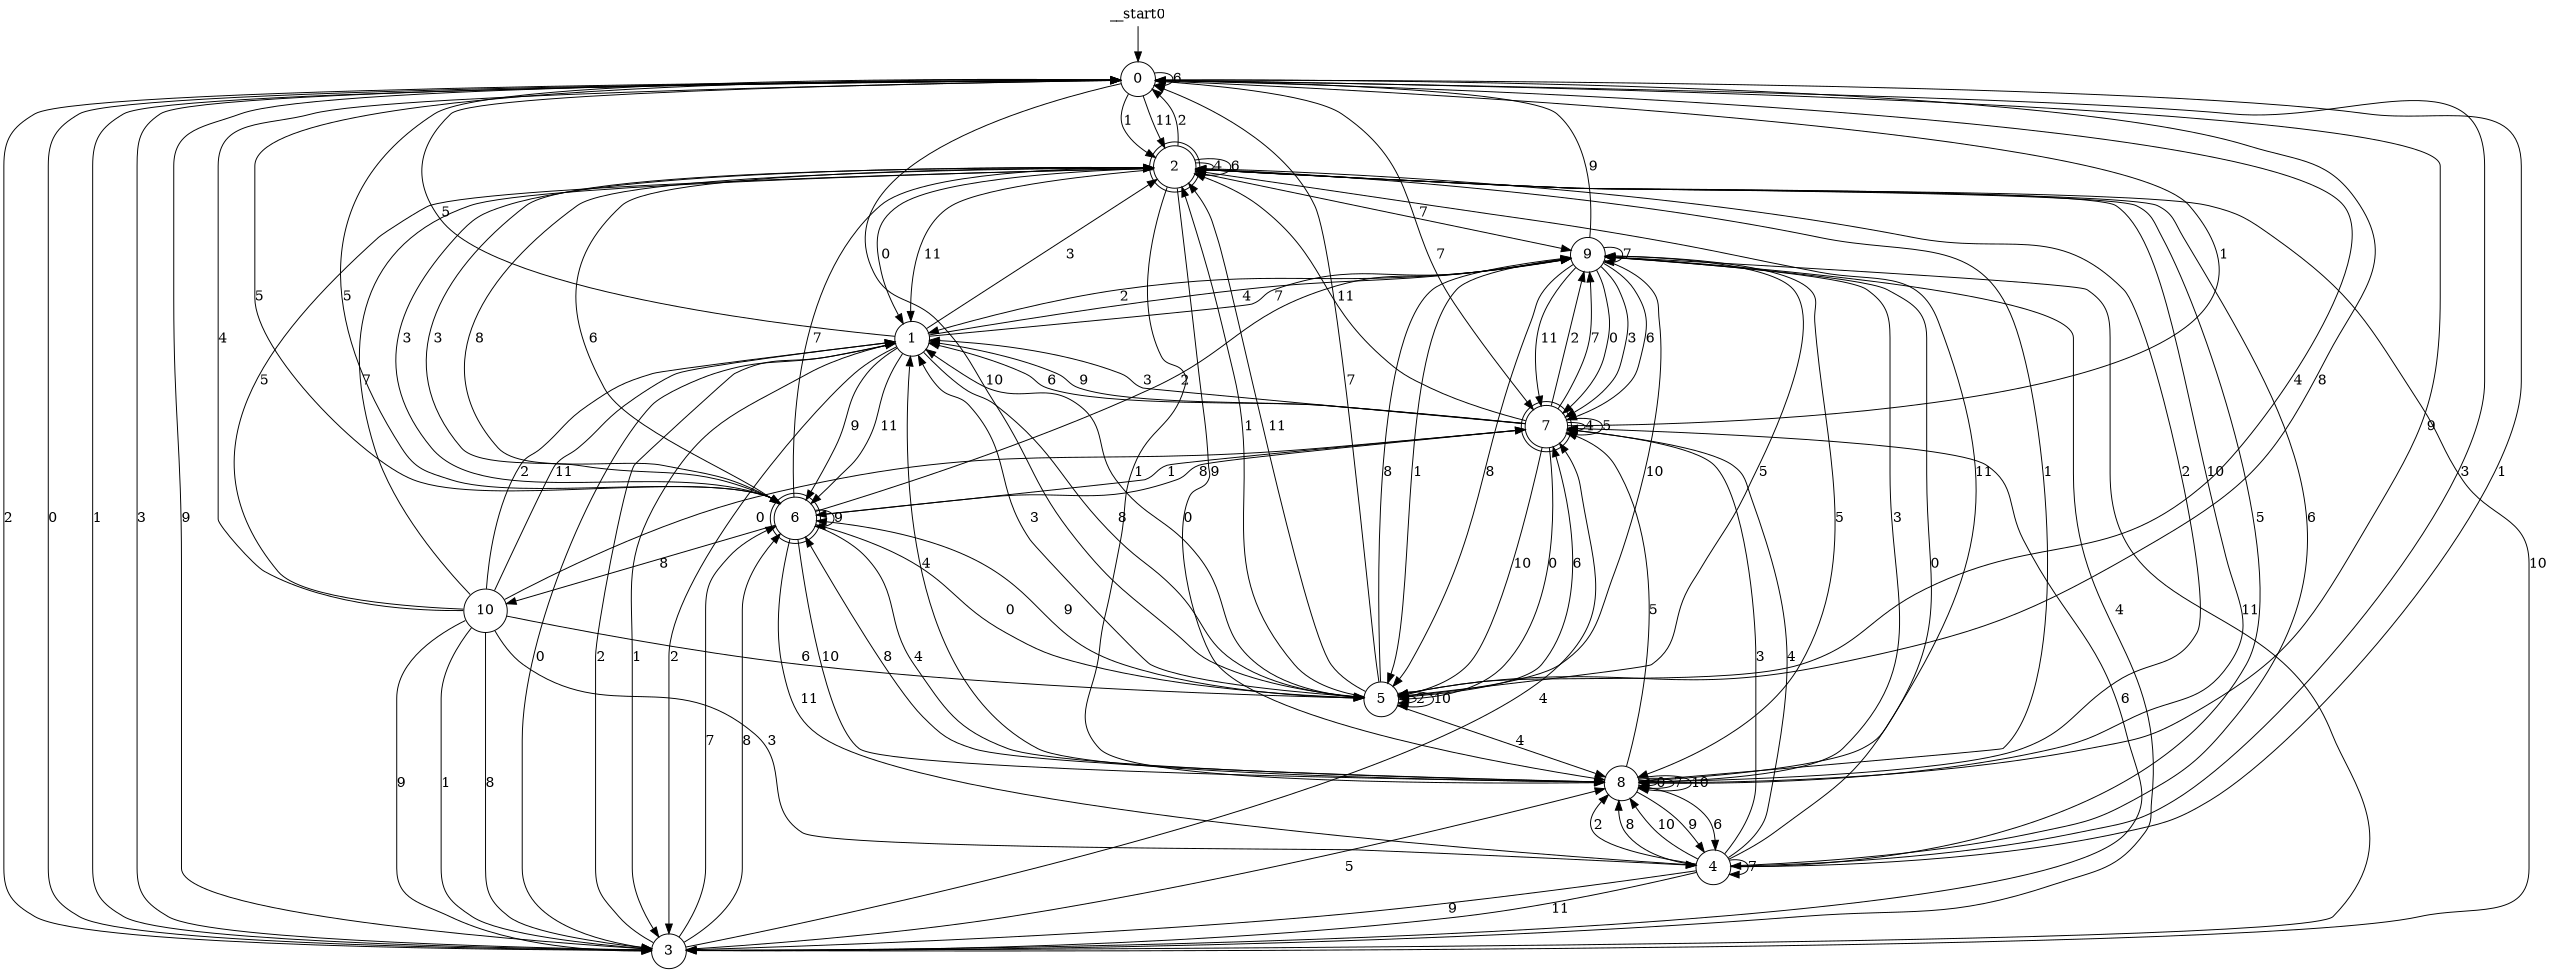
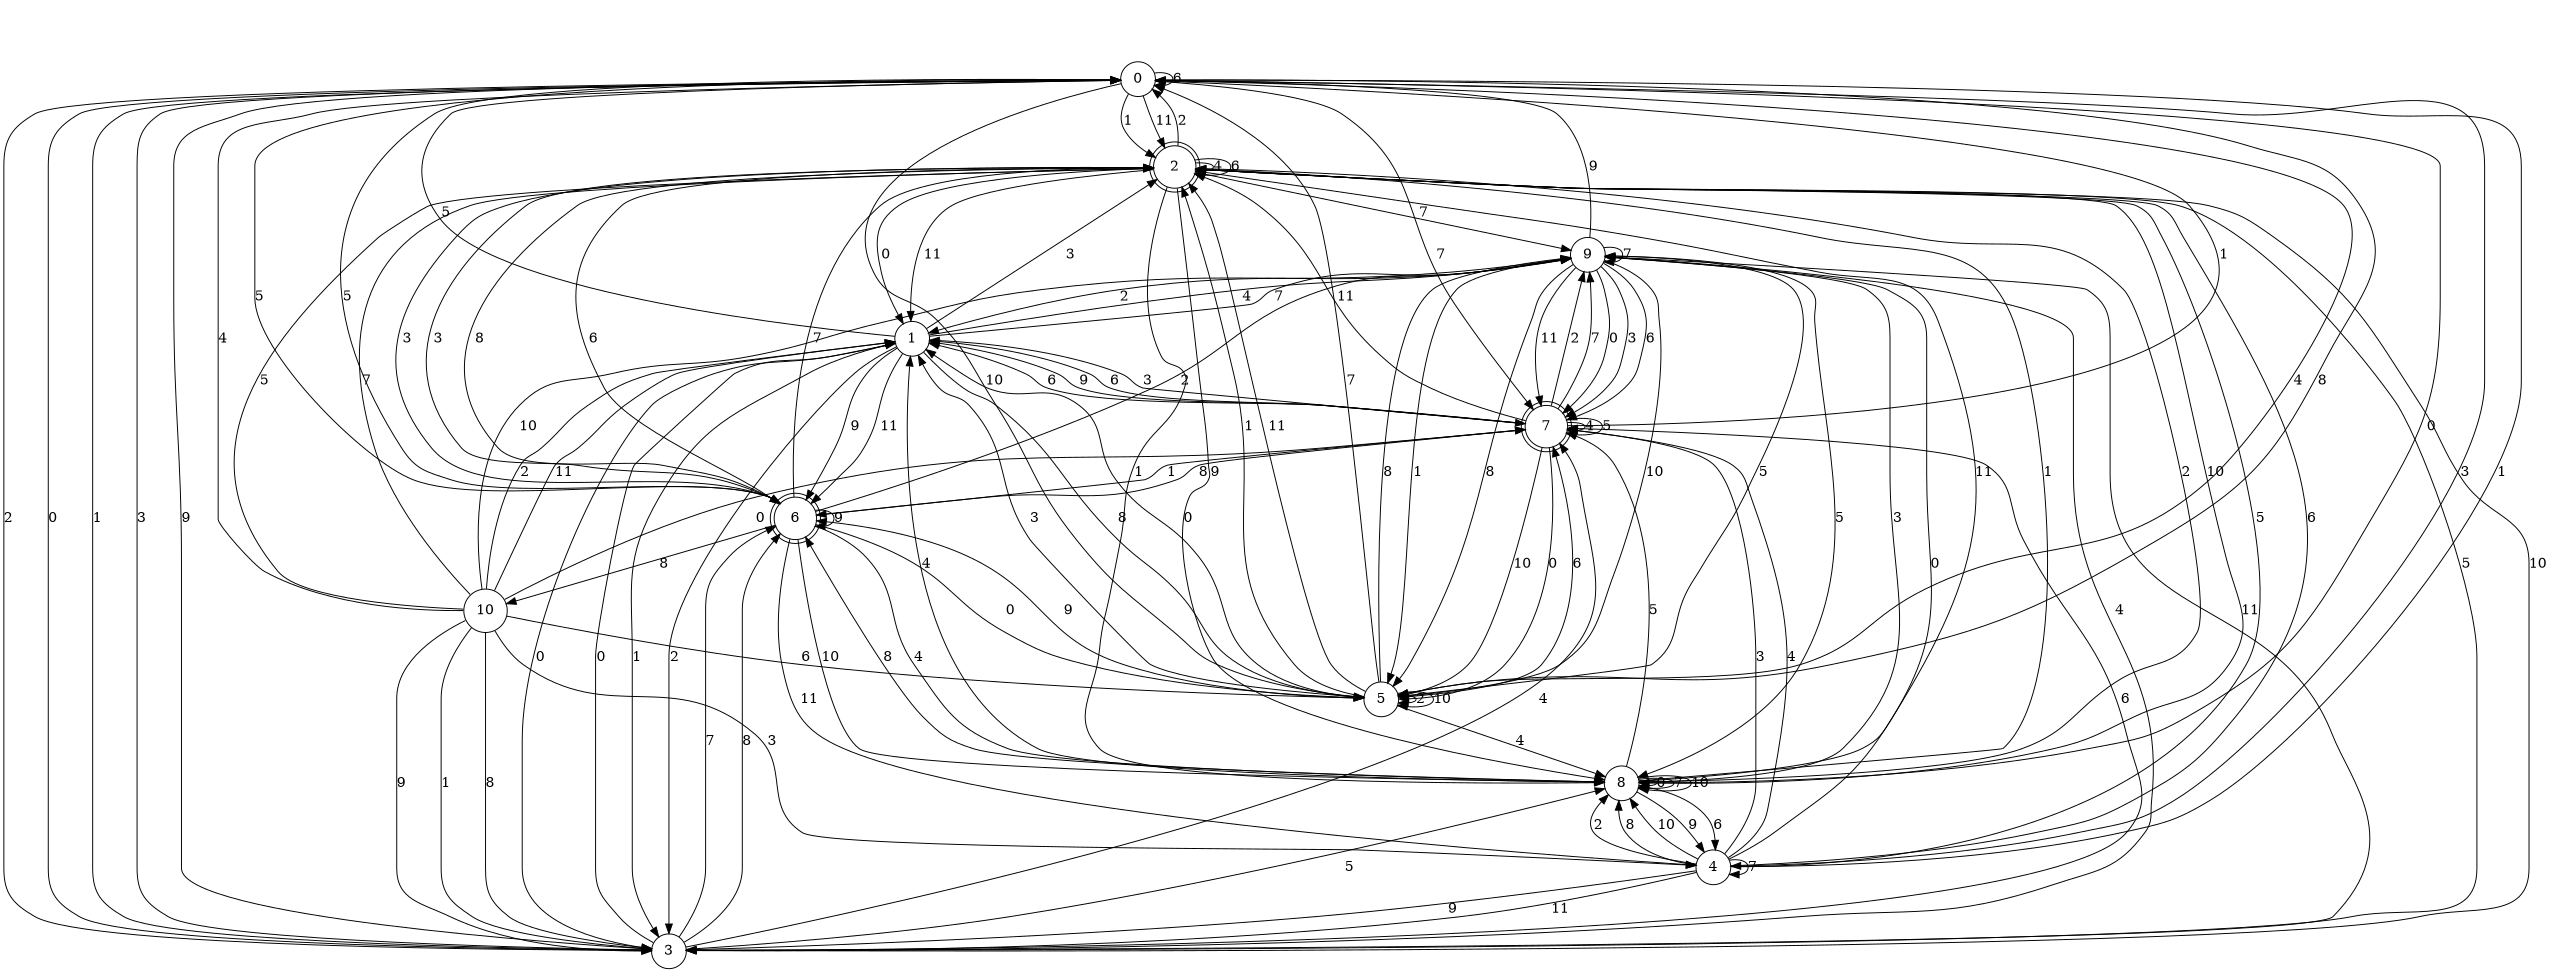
node "__start0": removed
edge "10" -> "9": added, label "10"
edge "1" -> "7": added, label "6"
edge "0" -> "8": label "9" -> "0"
edge "3" -> "1": label "2" -> "0"
edge "2" -> "3": added, label "5"
